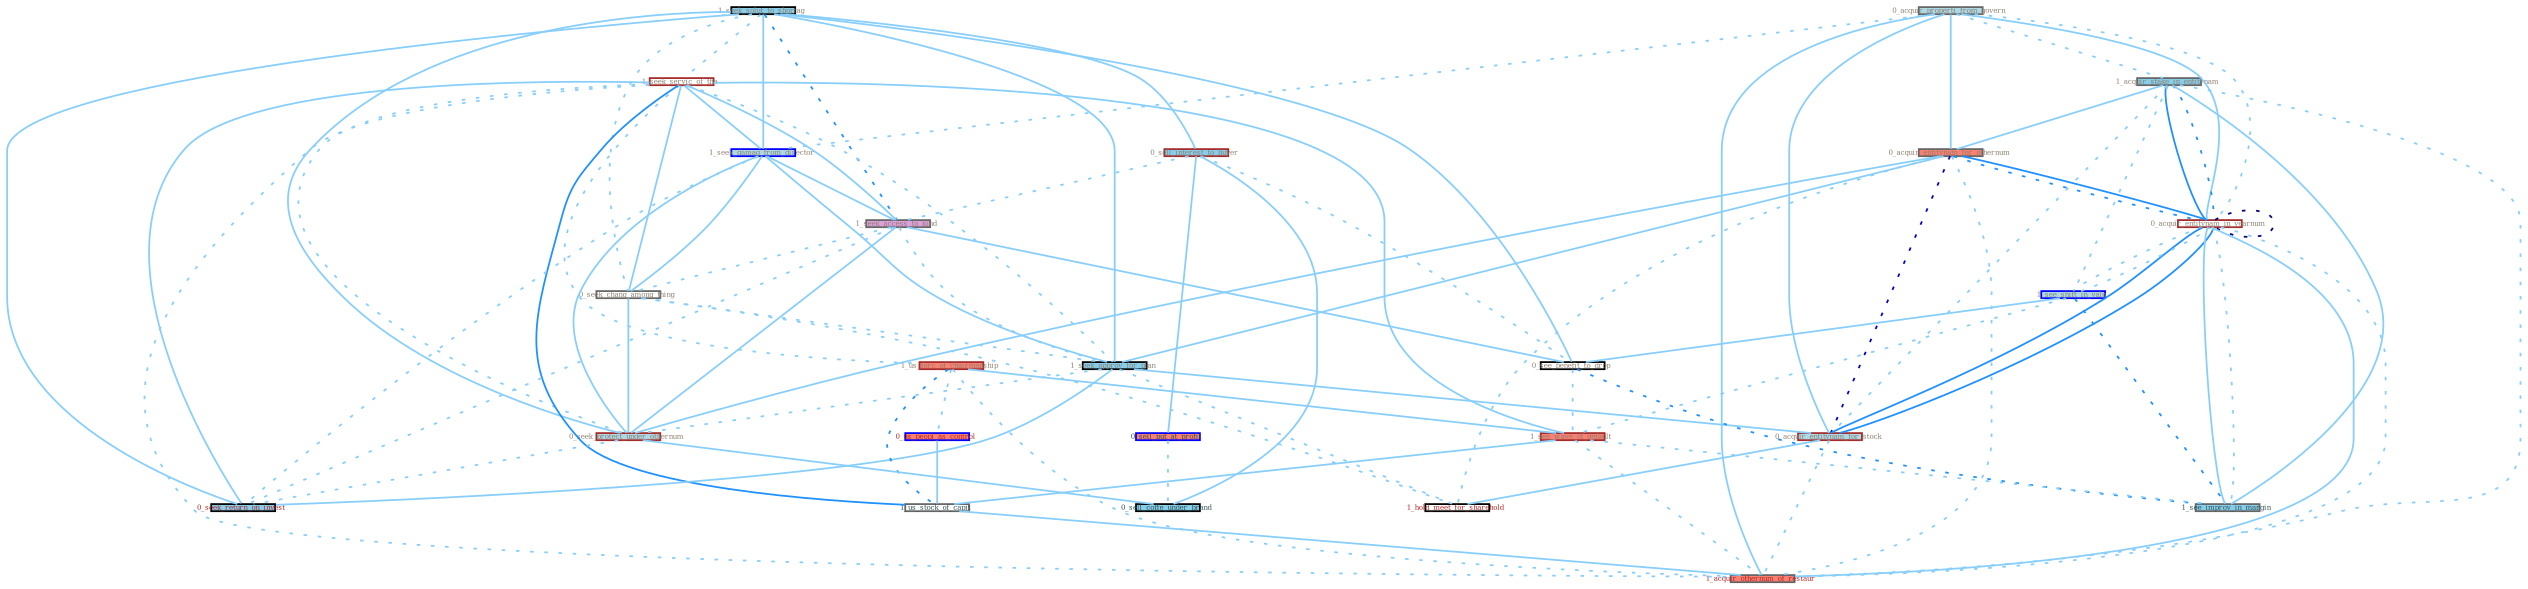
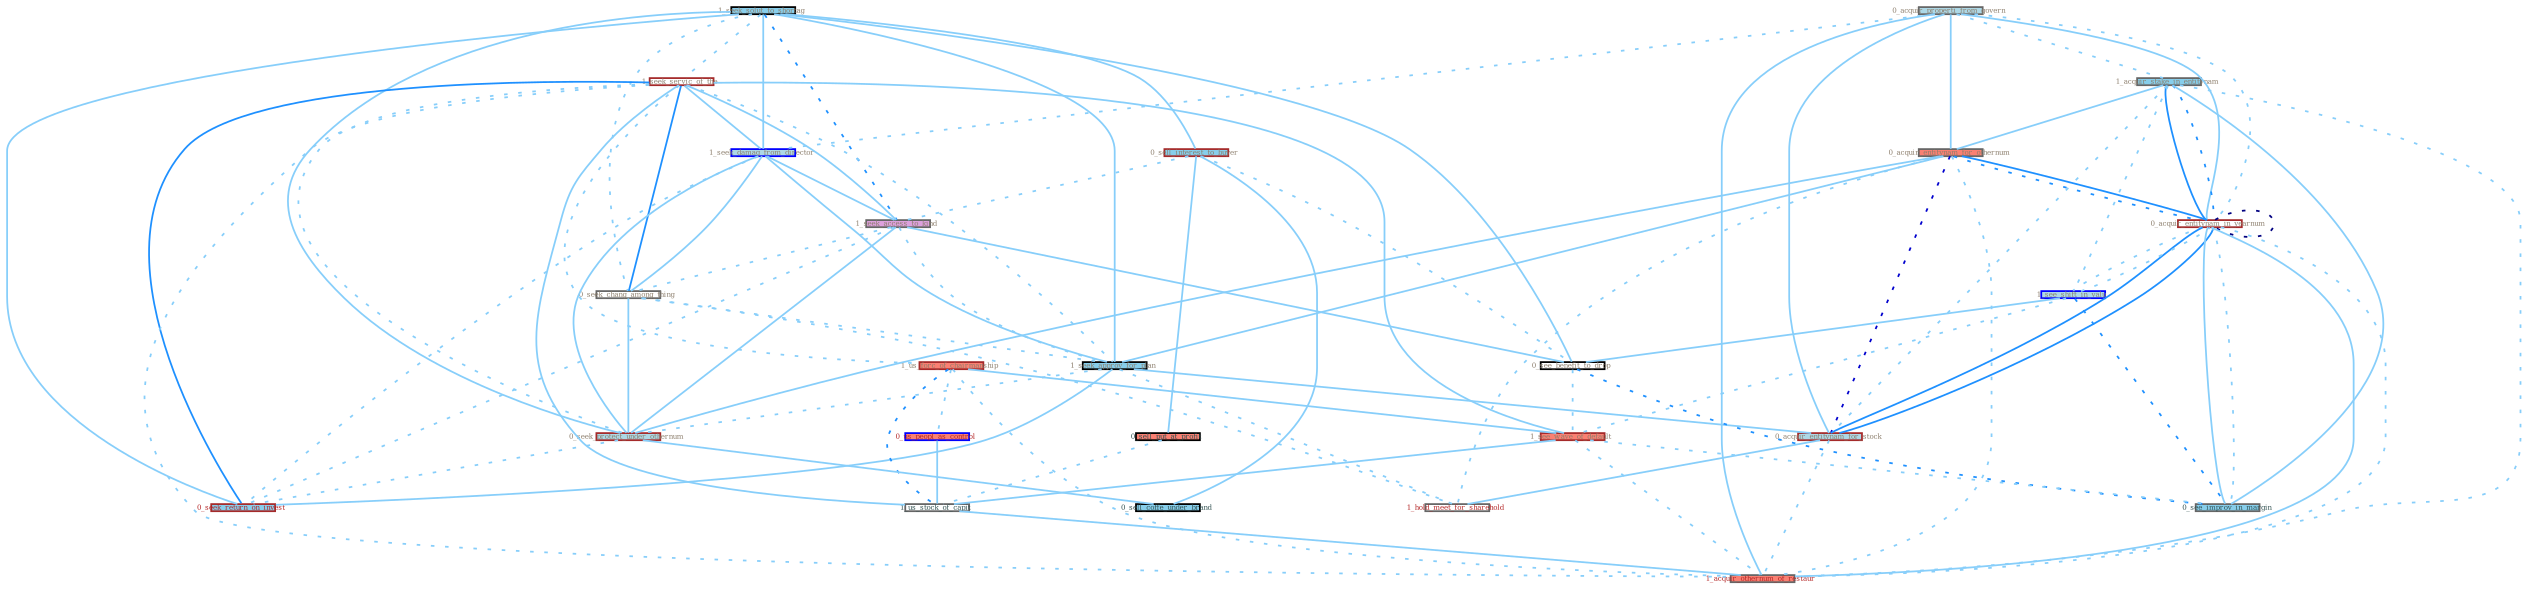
edge "1_seek_servic_of_the" -- "0_seek_return_on_invest": color #87cefa -> #1e90ff
edge "1_seek_servic_of_the" -- "0_seek_chang_among_thing": color #87cefa -> #1e90ff
edge "1_seek_servic_of_the" -- "1_us_stock_of_capit": color #1e90ff -> #87cefa
node "0_sell_put_at_profit": color blue -> black
edge "0_sell_put_at_profit" -- "0_sell_coffe_under_brand": now "0_sell_put_at_profit" -- "1_us_stock_of_capit"
node "0_seek_return_on_invest": color black -> brown
node "1_hold_meet_for_sharehold": color black -> gray40
node "1_see_improv_in_margin": label "1_see_improv_in_margin" -> "0_see_improv_in_margin"
